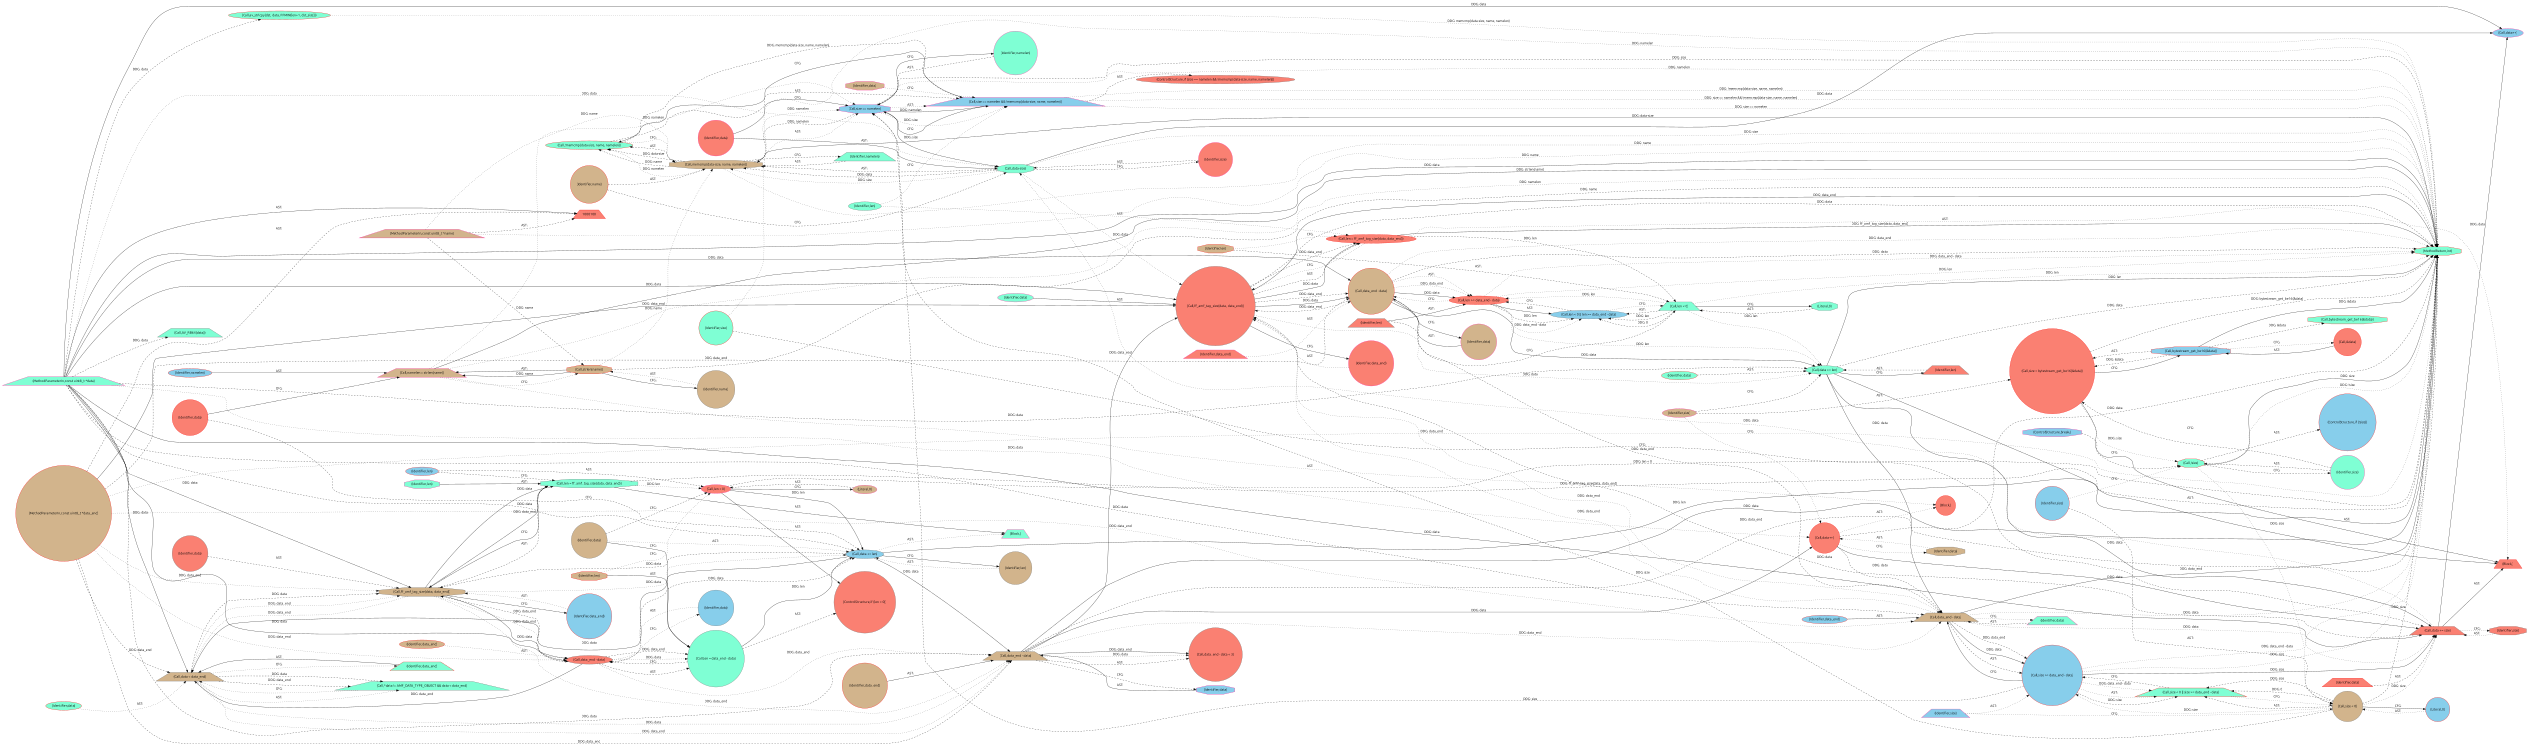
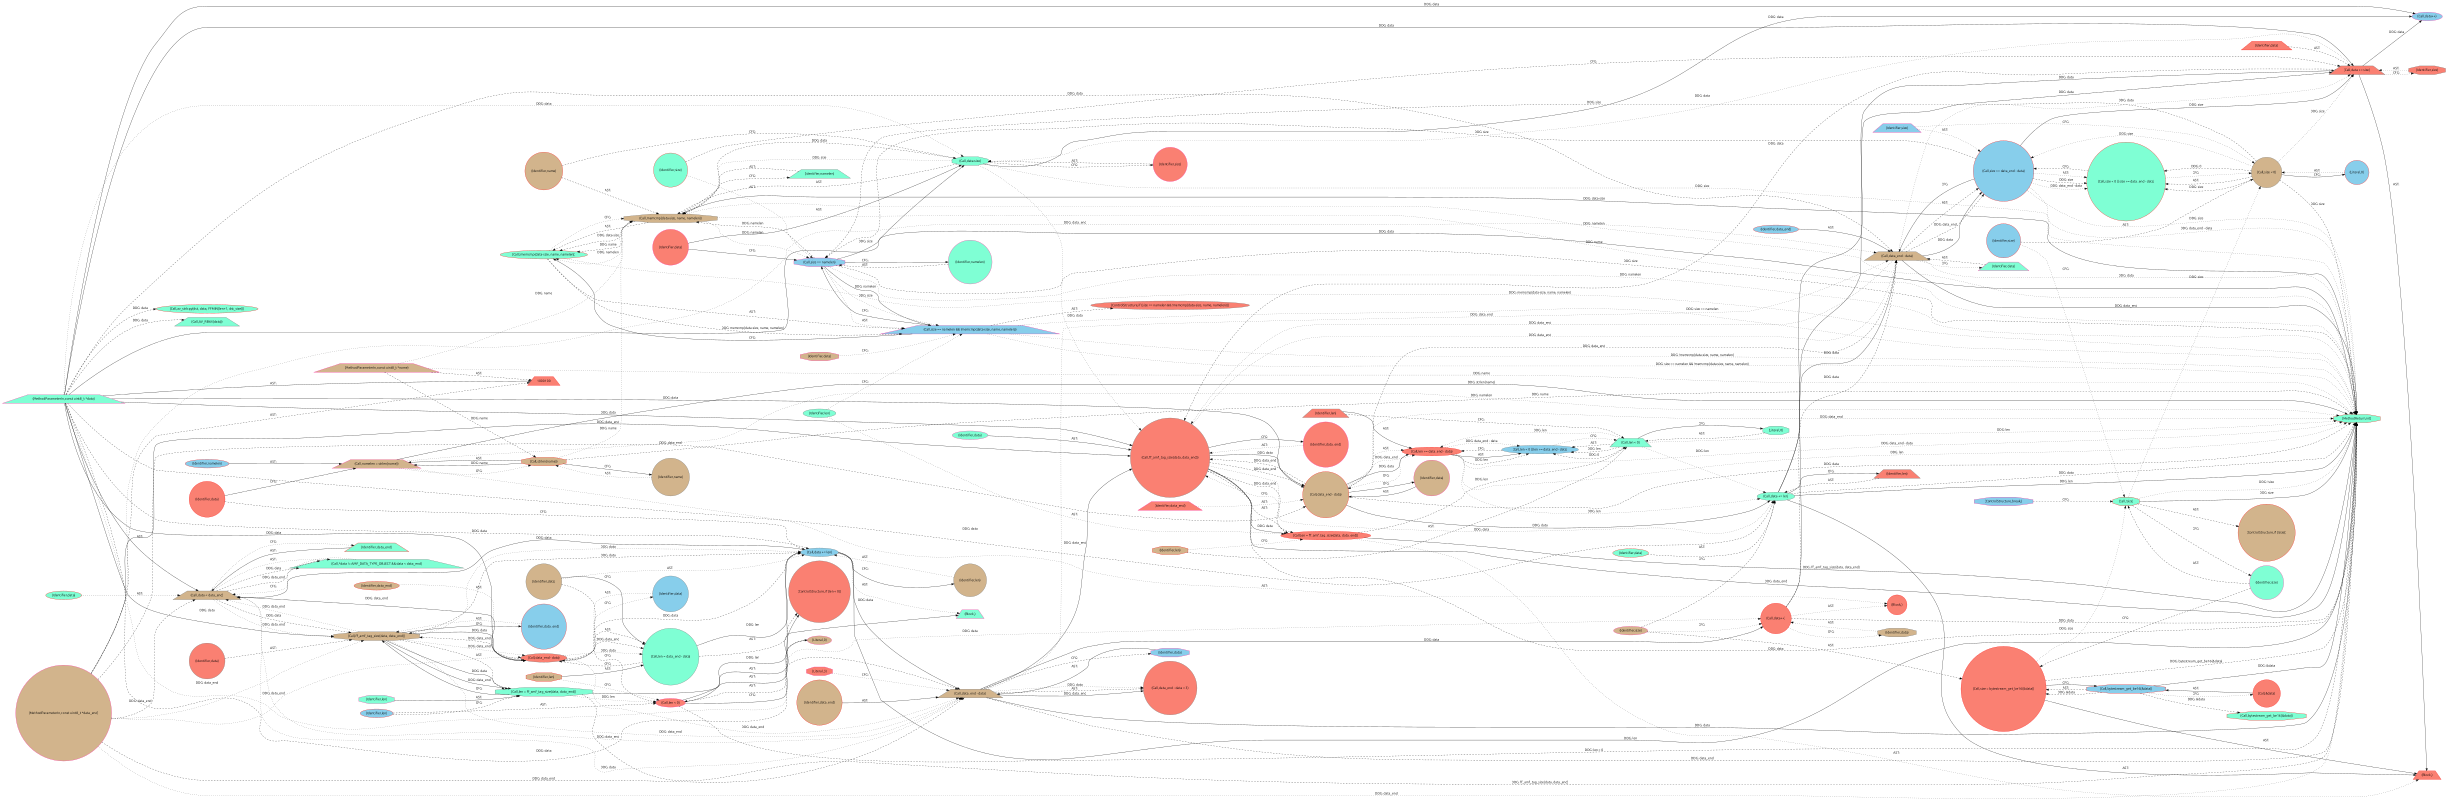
edge "(Call,av_strlcpy(dst, data, FFMIN(len+1, dst_size)))" -> "(MethodReturn,int)": now "(Call,!memcmp(data-size, name, namelen))" -> "(MethodReturn,int)"
edge "(Call,namelen = strlen(name))" -> "(Call,size == namelen)": removed, label "DDG: namelen"
node "(ControlStructure,if (!size))": fillcolor skyblue -> tan
node "(MethodParameterIn,const uint8_t *data_end)": color red -> deeppink
edge "(MethodParameterIn,const uint8_t *data)" -> "(Call,data < data_end)": label "DDG: data" -> "AST: "
node "(Literal,3)": added
node "(Call,size < 0 || size >= data_end - data)": shape trapezium -> circle
